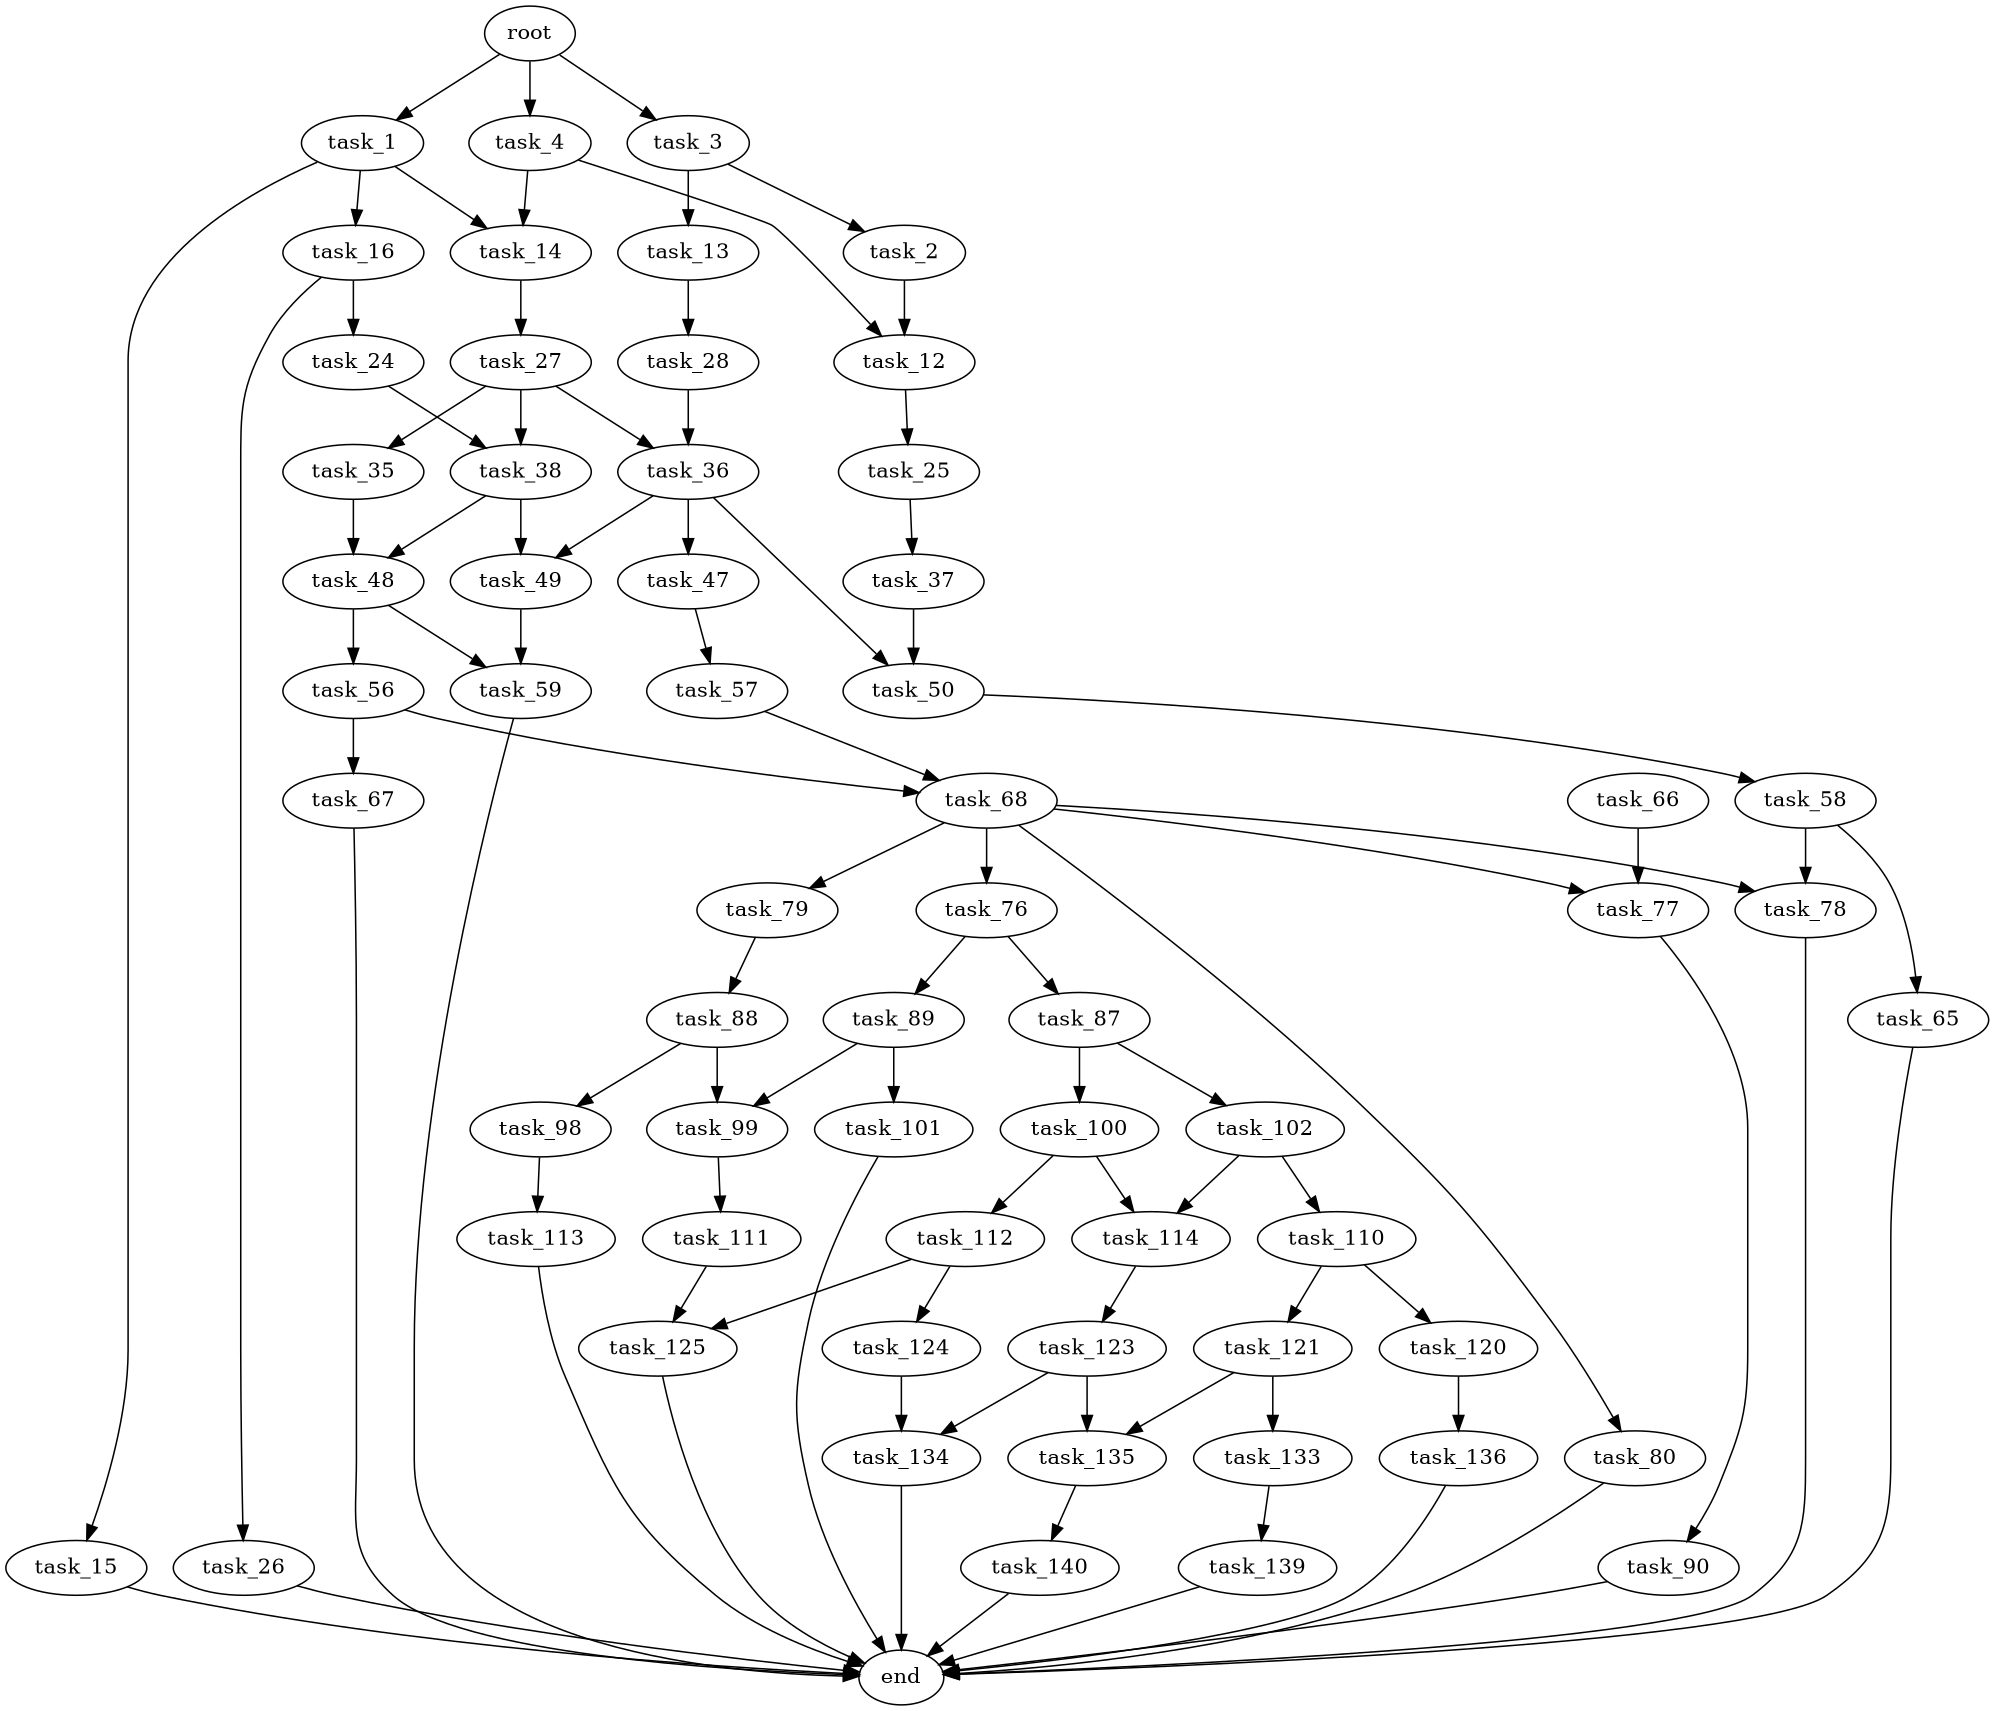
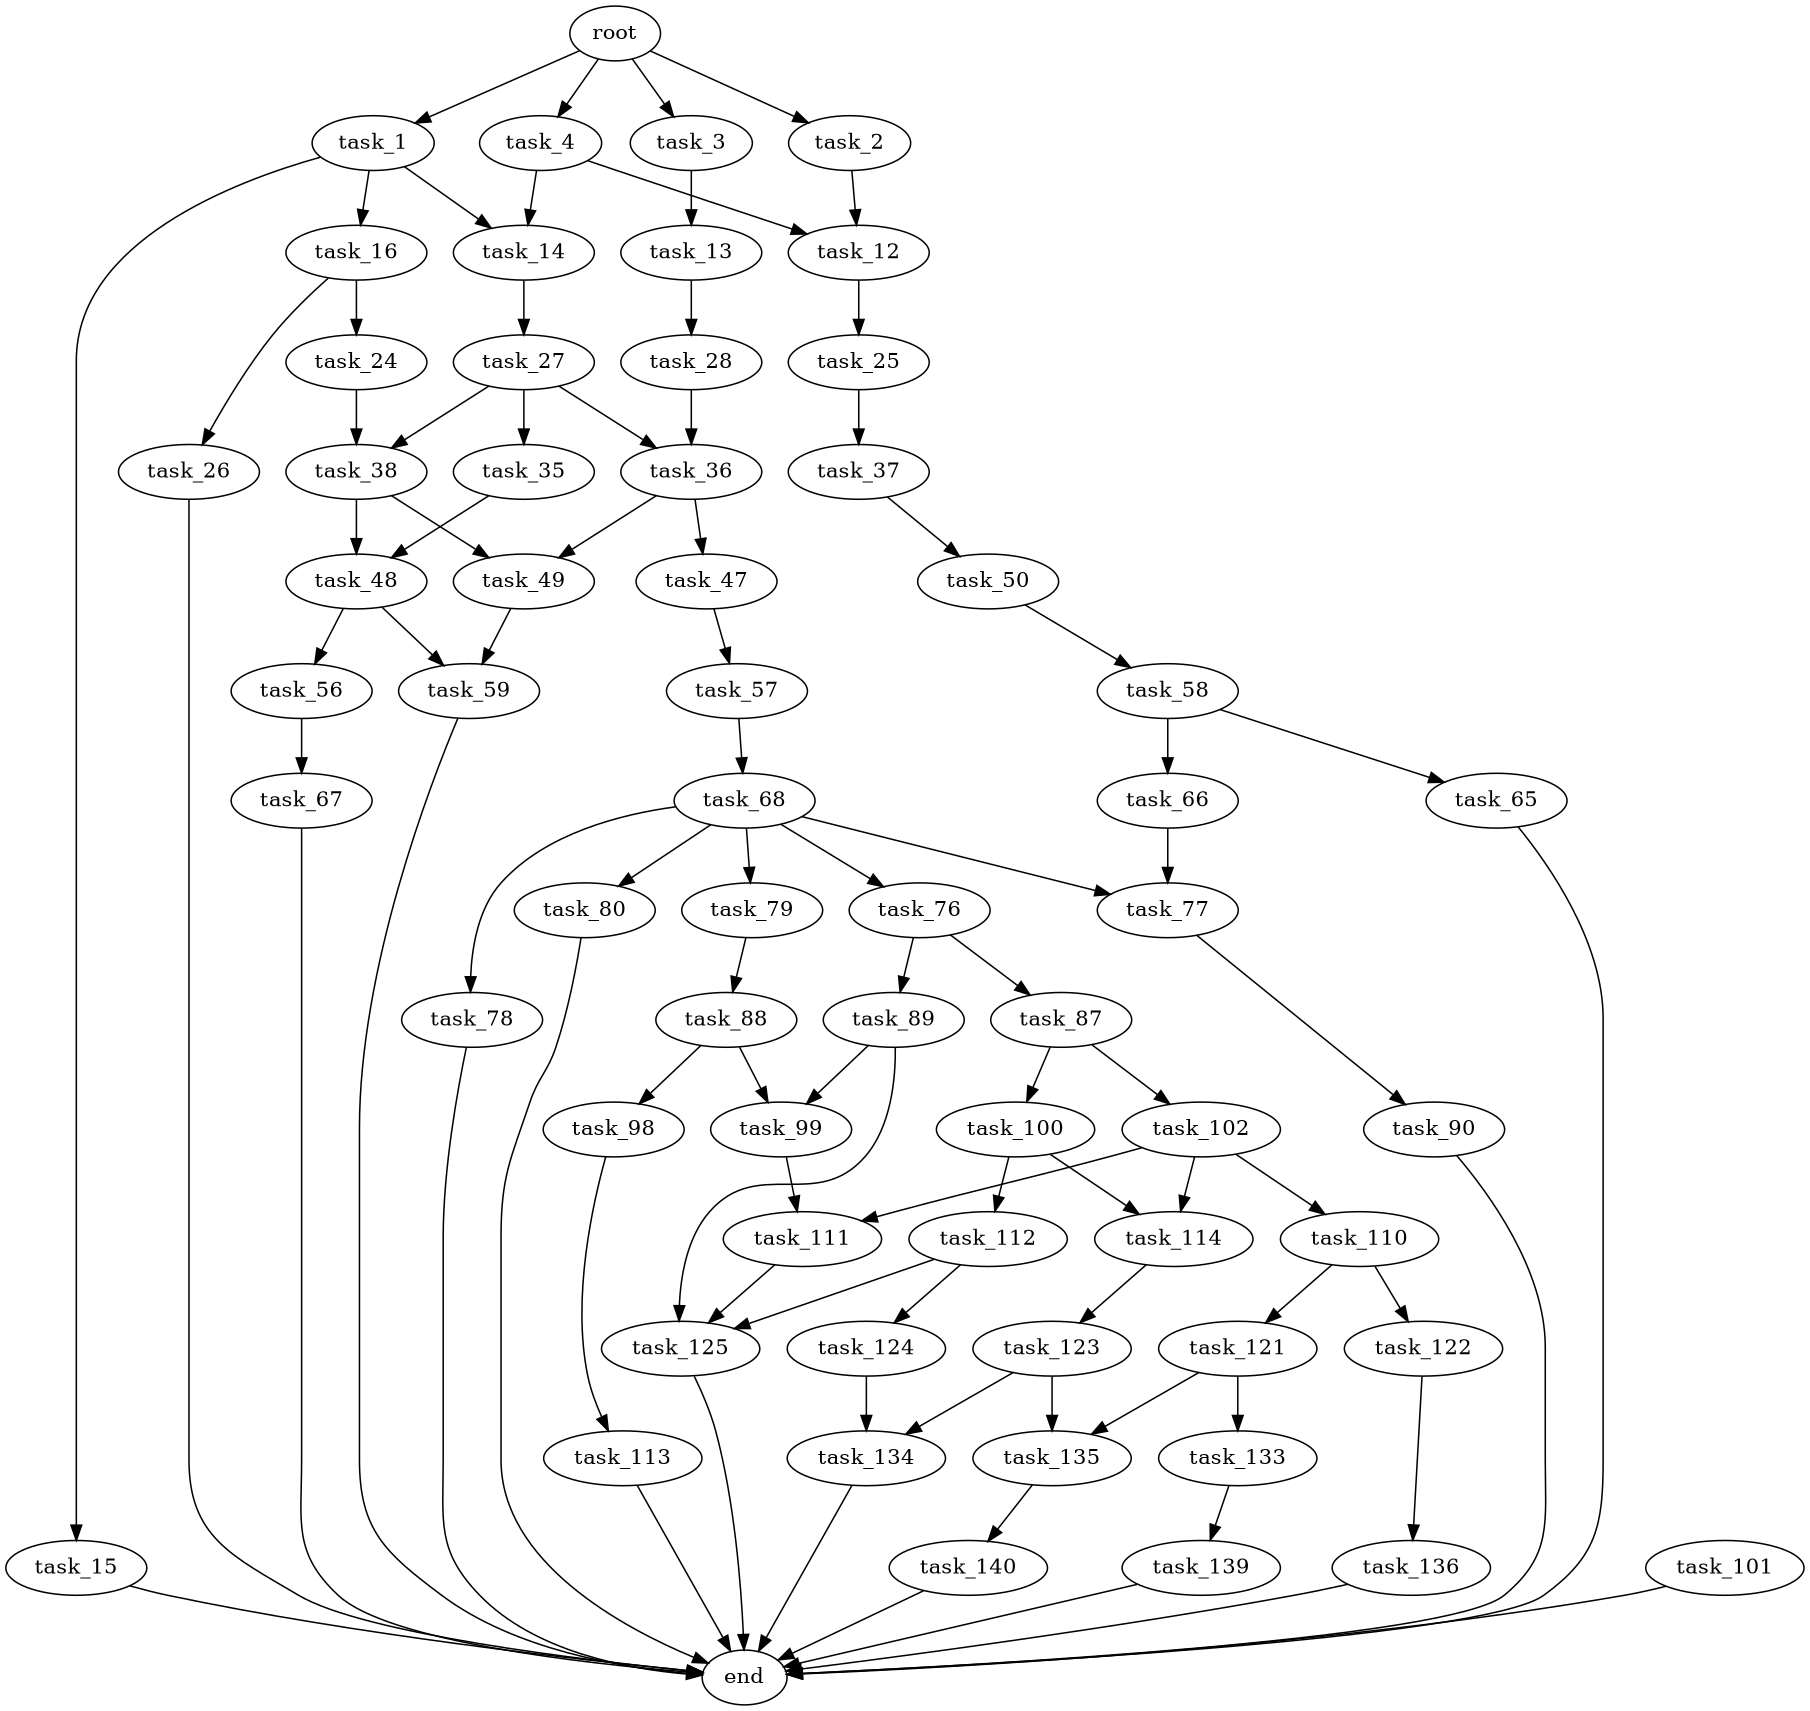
edge "task_3" -> "task_2": now "root" -> "task_2"
edge "task_36" -> "task_50": removed
edge "task_56" -> "task_68": removed
edge "task_58" -> "task_78": now "task_58" -> "task_66"
edge "task_89" -> "task_101": now "task_89" -> "task_125"
edge "task_102" -> "task_111": added
node "task_120": label "task_120" -> "task_122"
